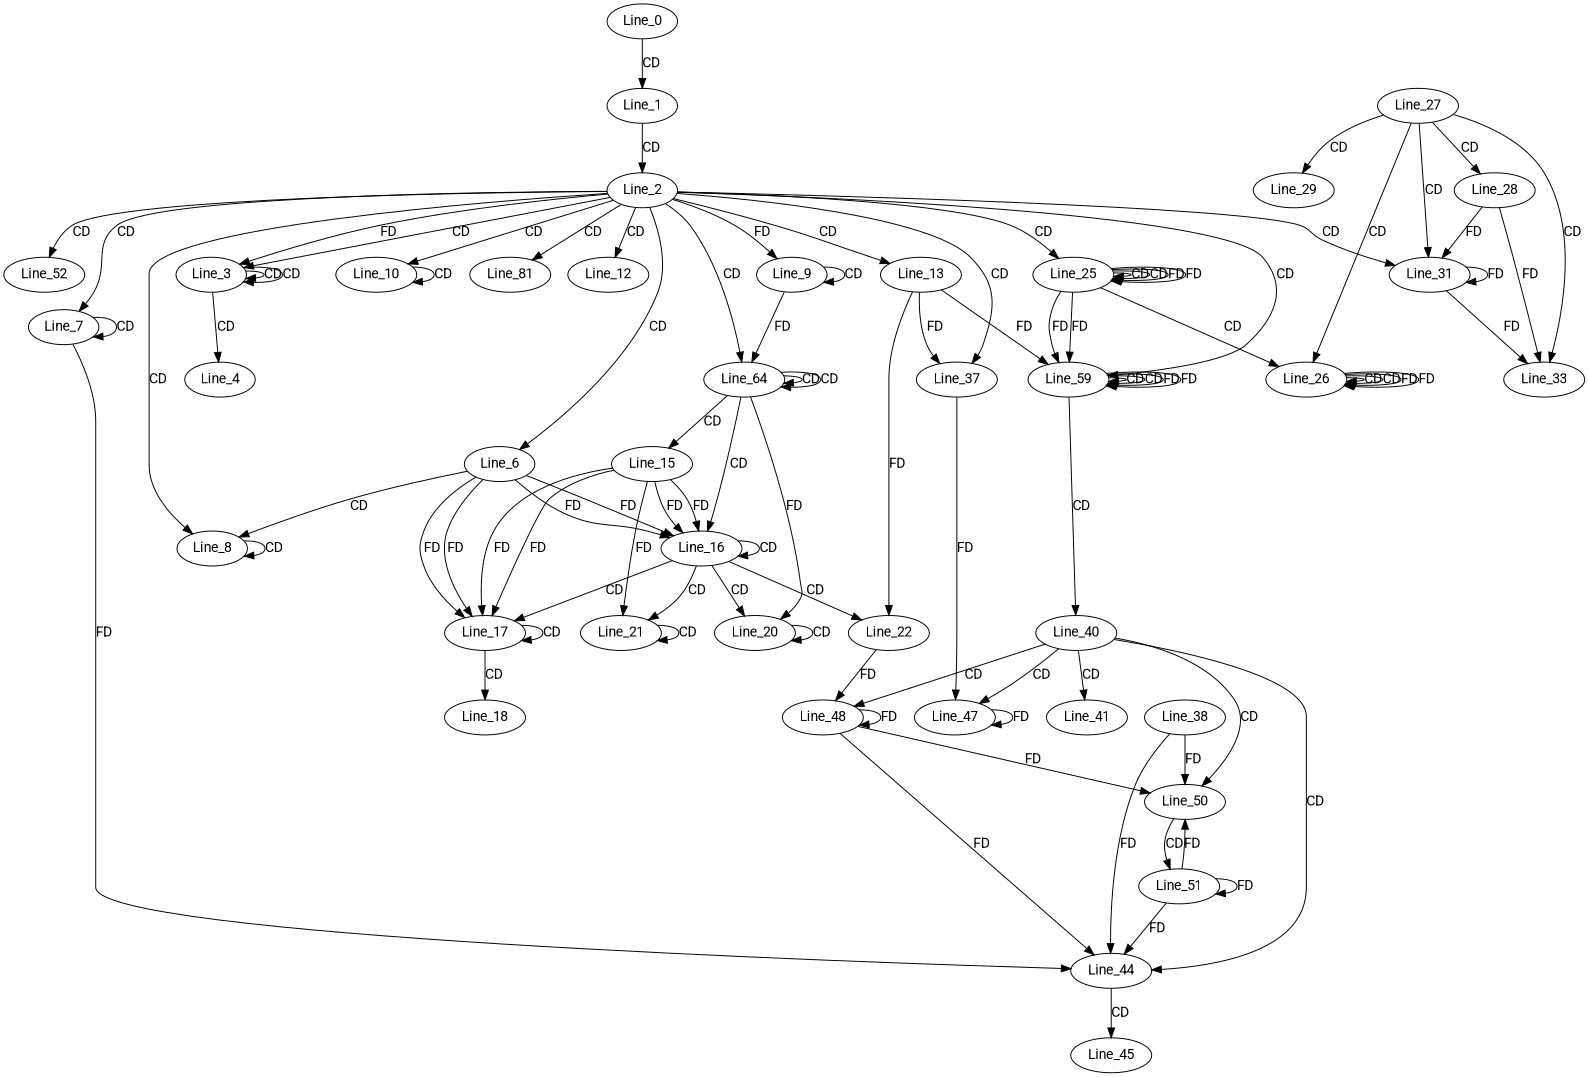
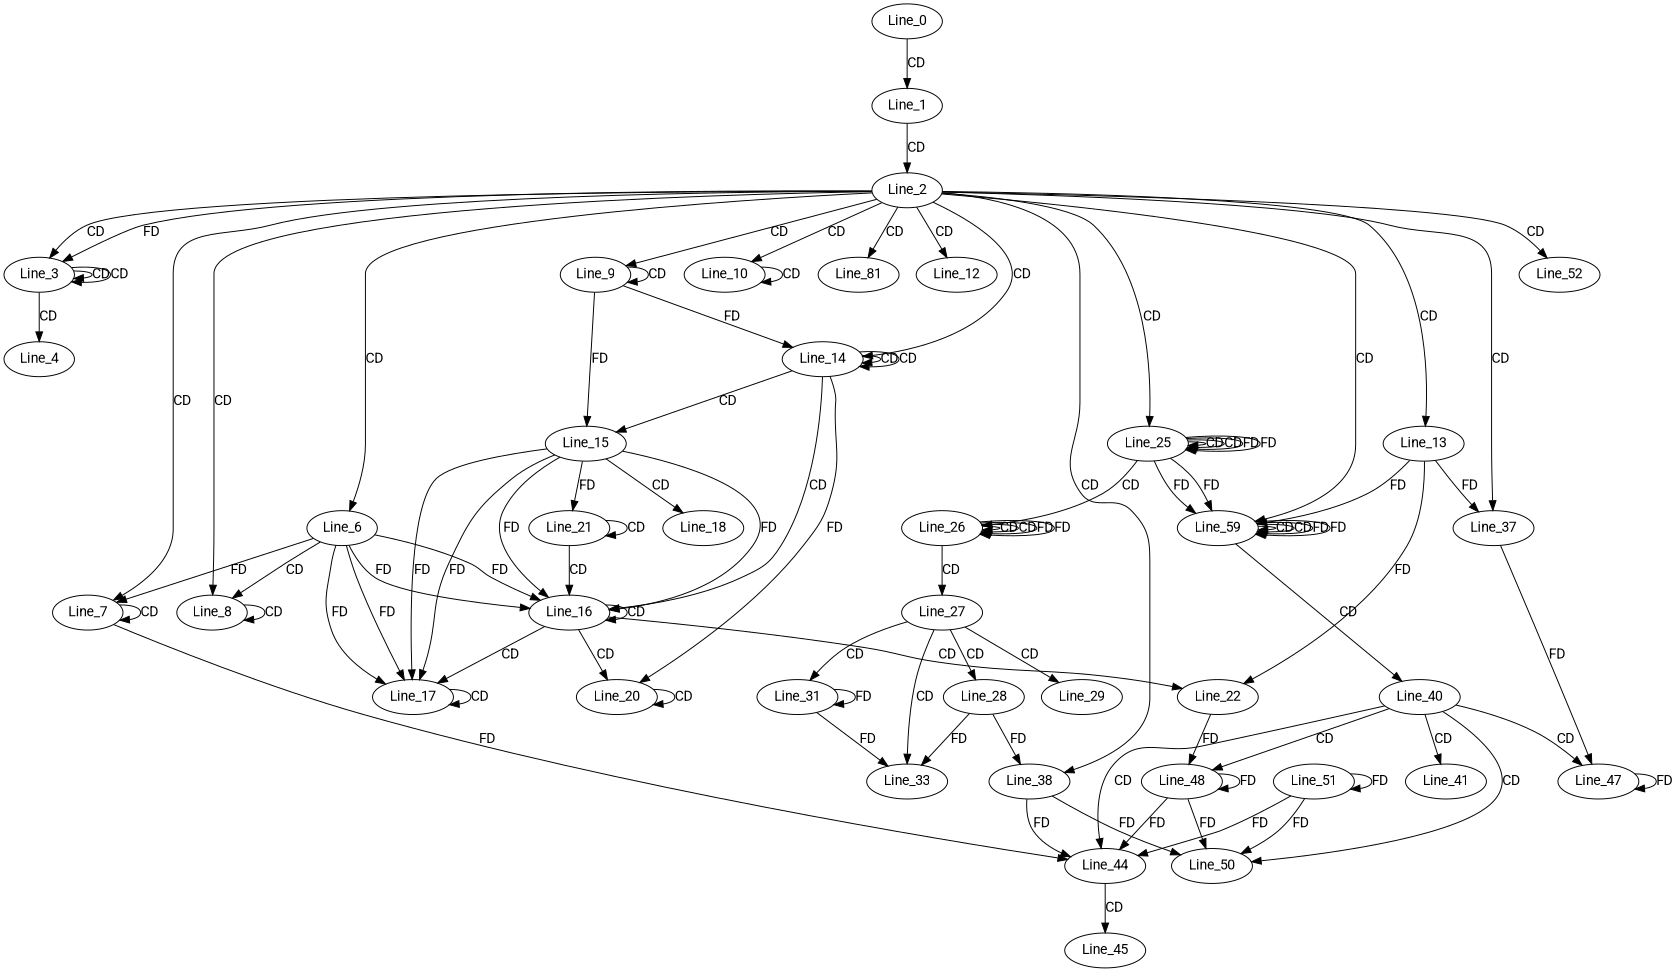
edge "Line_2" -> "Line_31": now "Line_2" -> "Line_38"
edge "Line_28" -> "Line_31": now "Line_28" -> "Line_38"
edge "Line_2" -> "Line_9": label "FD" -> "CD"
edge "Line_27" -> "Line_26": reversed
edge "Line_9" -> "Line_15": added, label "FD"
node "Line_64": label "Line_64" -> "Line_14"
edge "Line_6" -> "Line_7": added, label "FD"
edge "Line_16" -> "Line_21": reversed
edge "Line_17" -> "Line_18": now "Line_15" -> "Line_18"
edge "Line_50" -> "Line_51": removed, label "CD"
